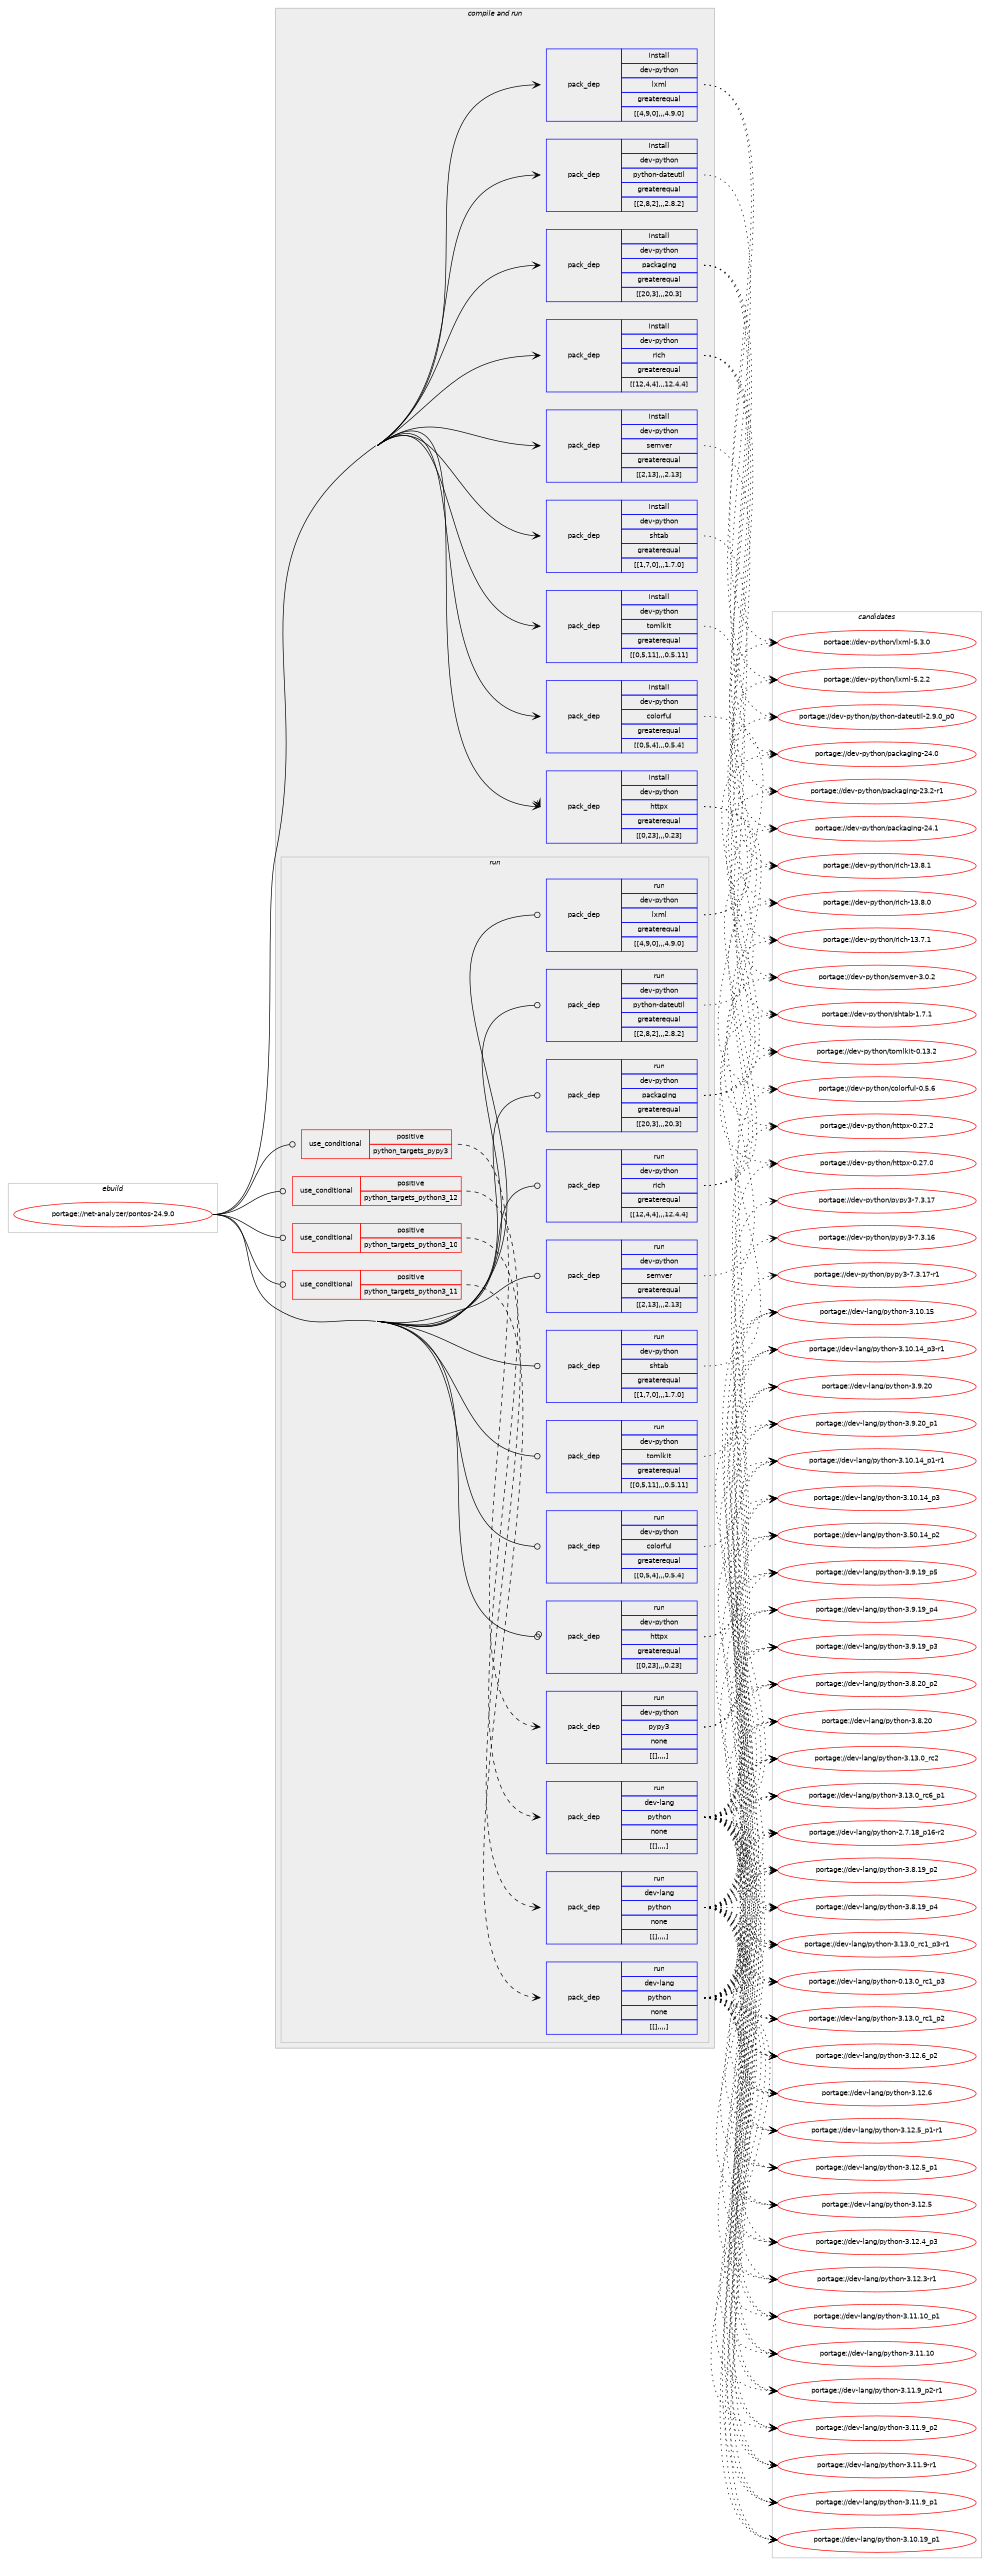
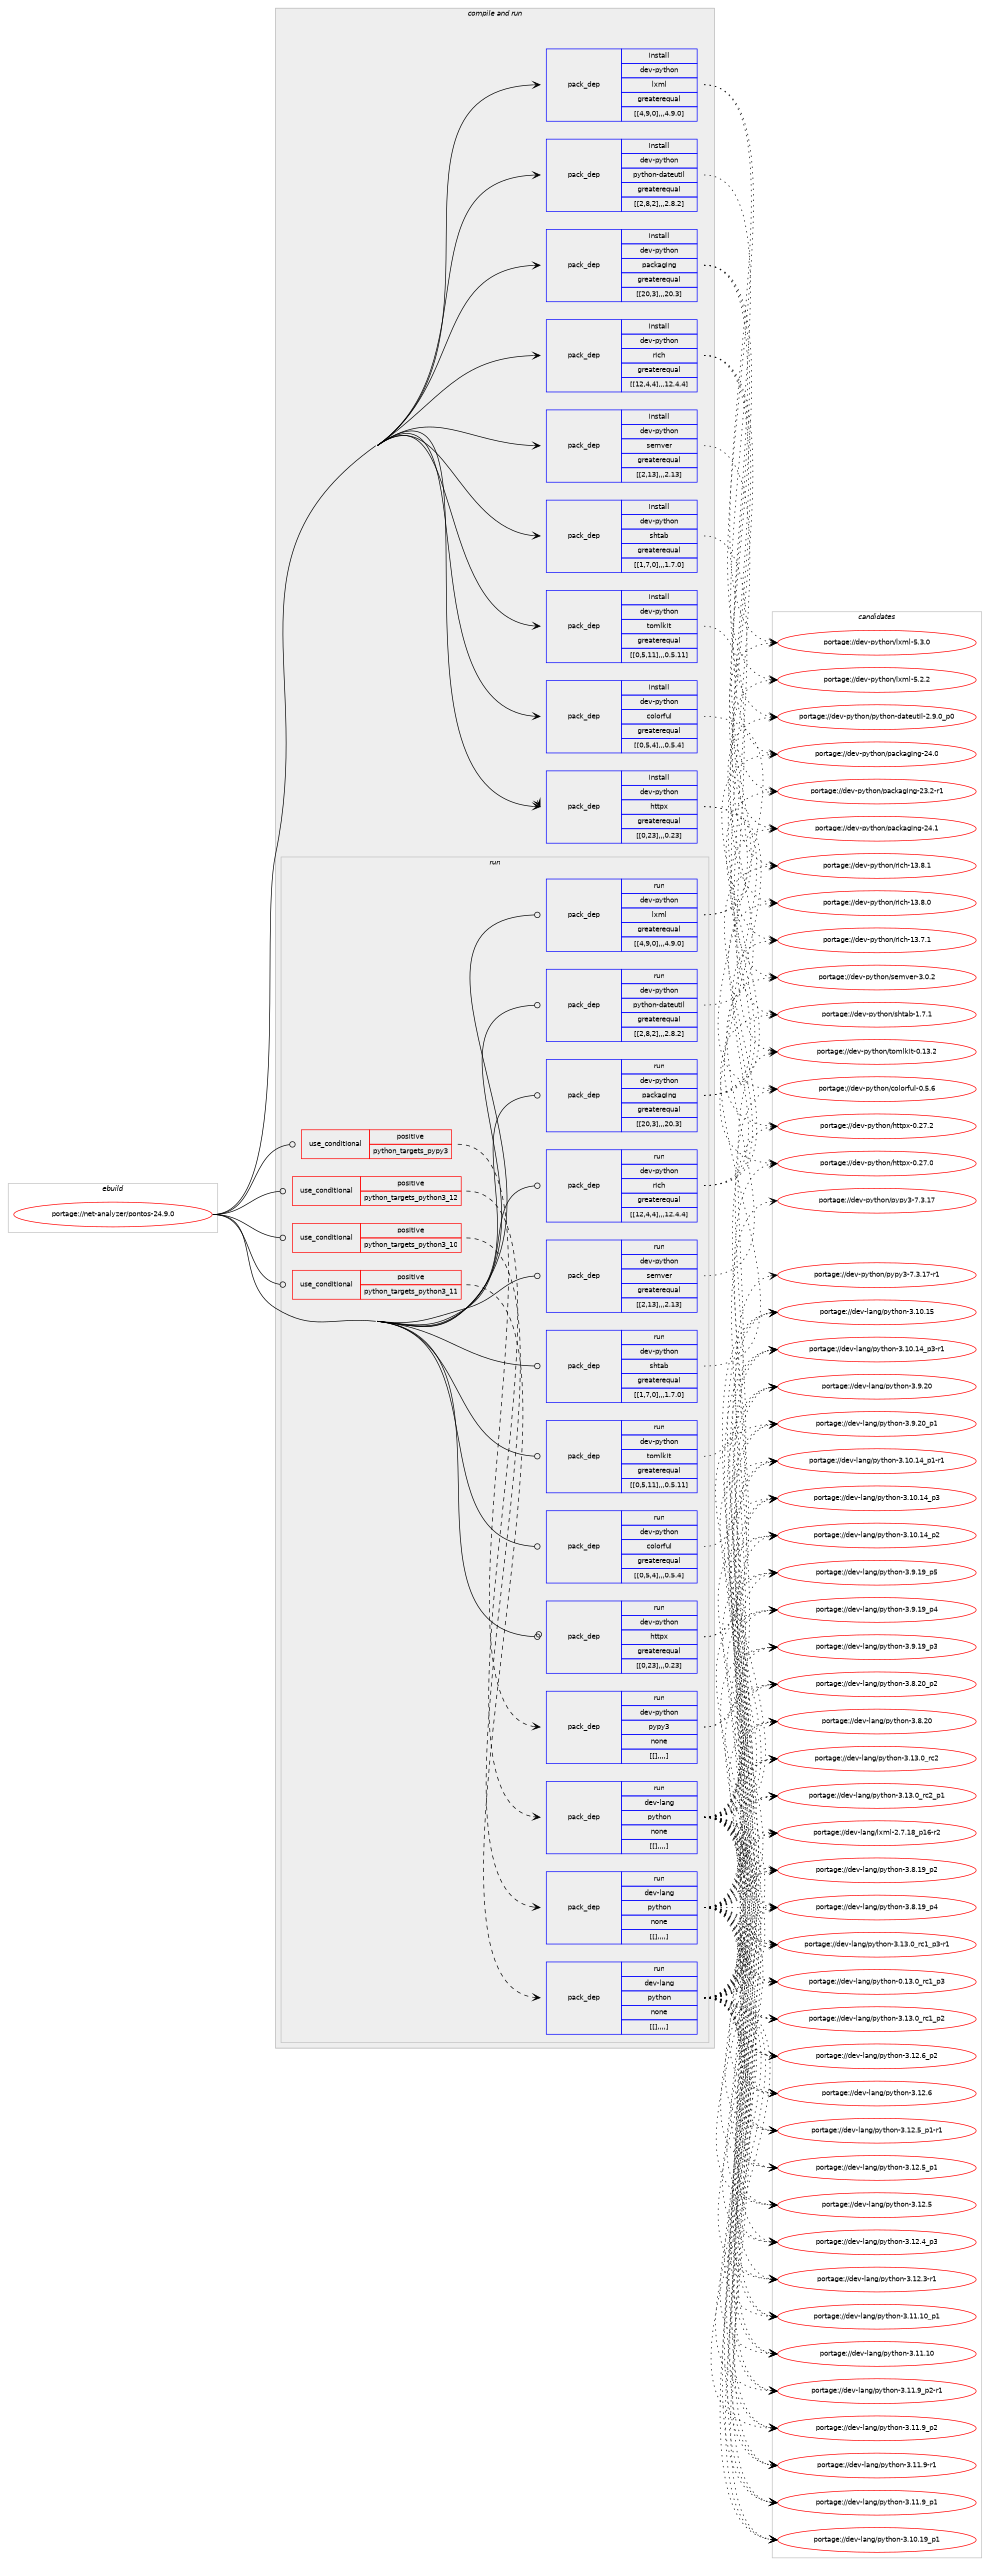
node "portage://dev-python/pypy3-7.3.16": removed
node "portage://dev-lang/python-3.50.14_p2": label "portage://dev-lang/python-3.50.14_p2" -> "portage://dev-lang/python-3.10.14_p2"
node "portage://dev-lang/python-3.13.0_rc6_p1": label "portage://dev-lang/python-3.13.0_rc6_p1" -> "portage://dev-lang/python-3.13.0_rc2_p1"
node "portage://dev-lang/python-2.7.18_p16-r2": label "portage://dev-lang/python-2.7.18_p16-r2" -> "portage://dev-lang/lxml-2.7.18_p16-r2"
